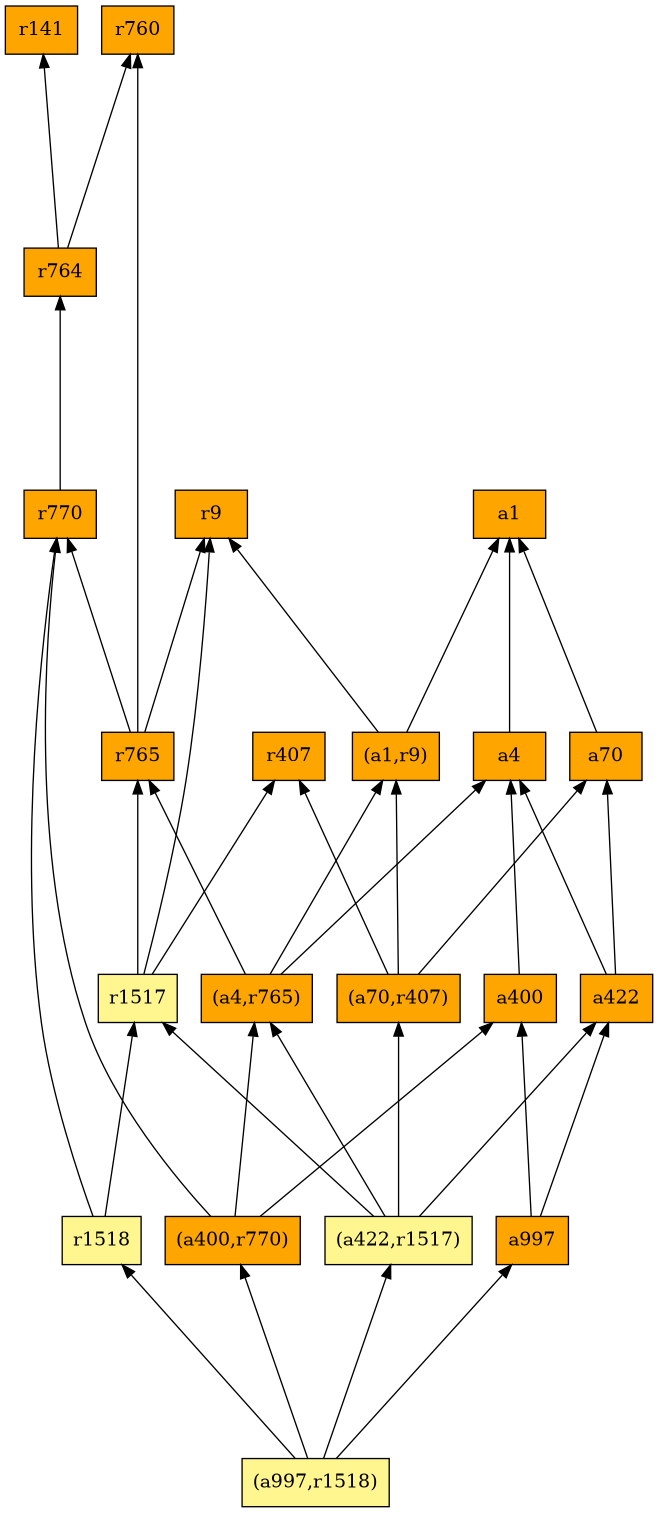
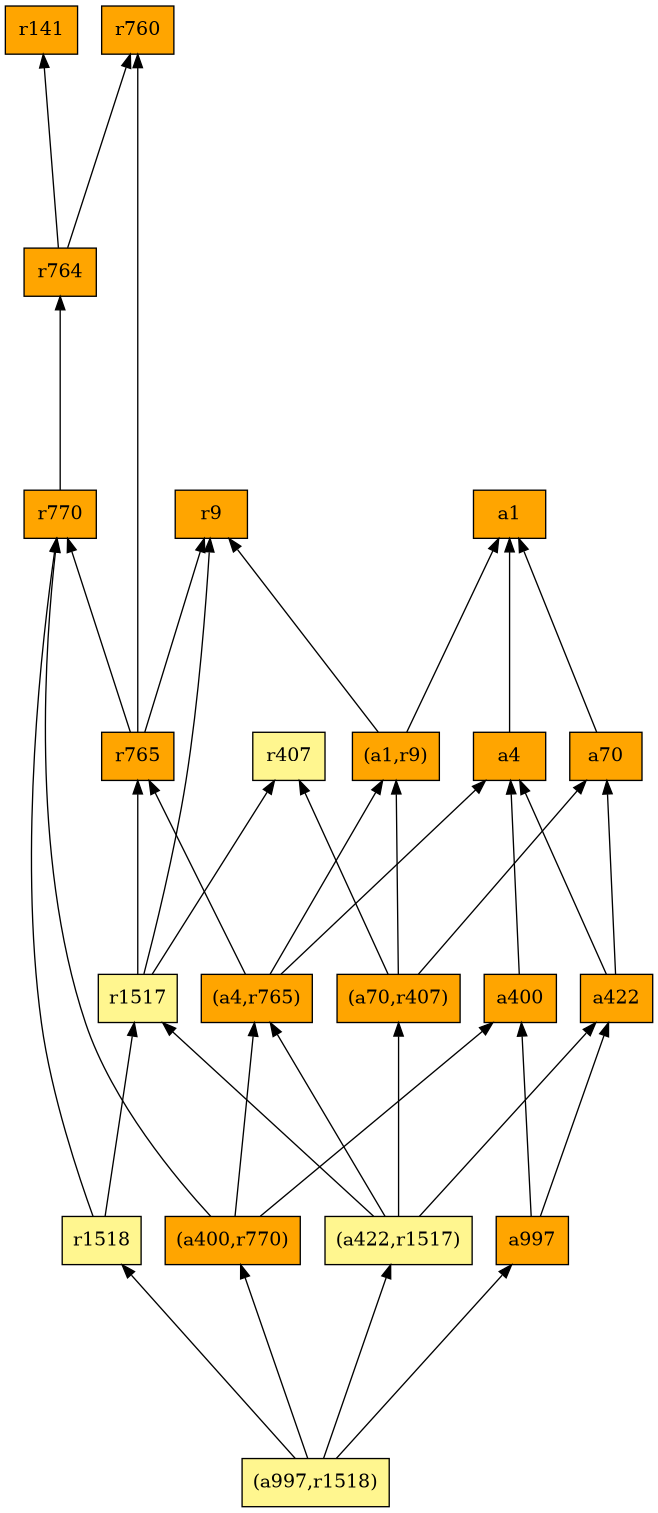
node "r407": fillcolor orange -> khaki1
